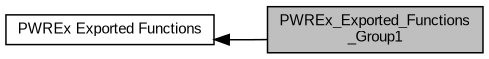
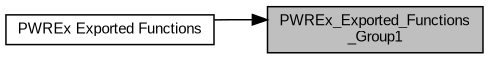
edge "PWREx_Exported_Functions _Group1" -> "PWREx Exported Functions": reversed
